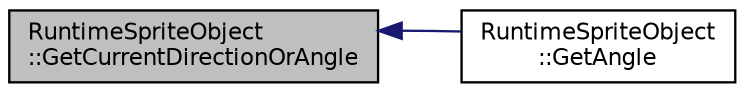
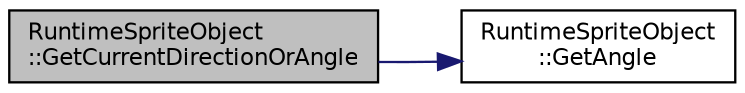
edge "RuntimeSpriteObject ::GetAngle" -> "RuntimeSpriteObject ::GetCurrentDirectionOrAngle": reversed
